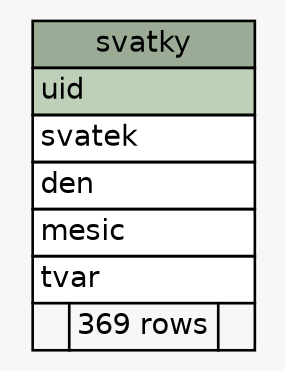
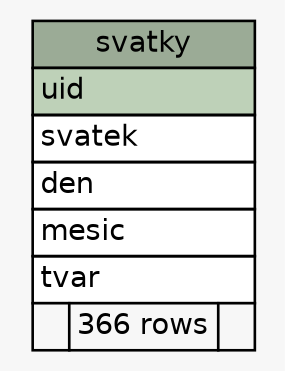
node "svatky": text "369 rows" -> "366 rows"
